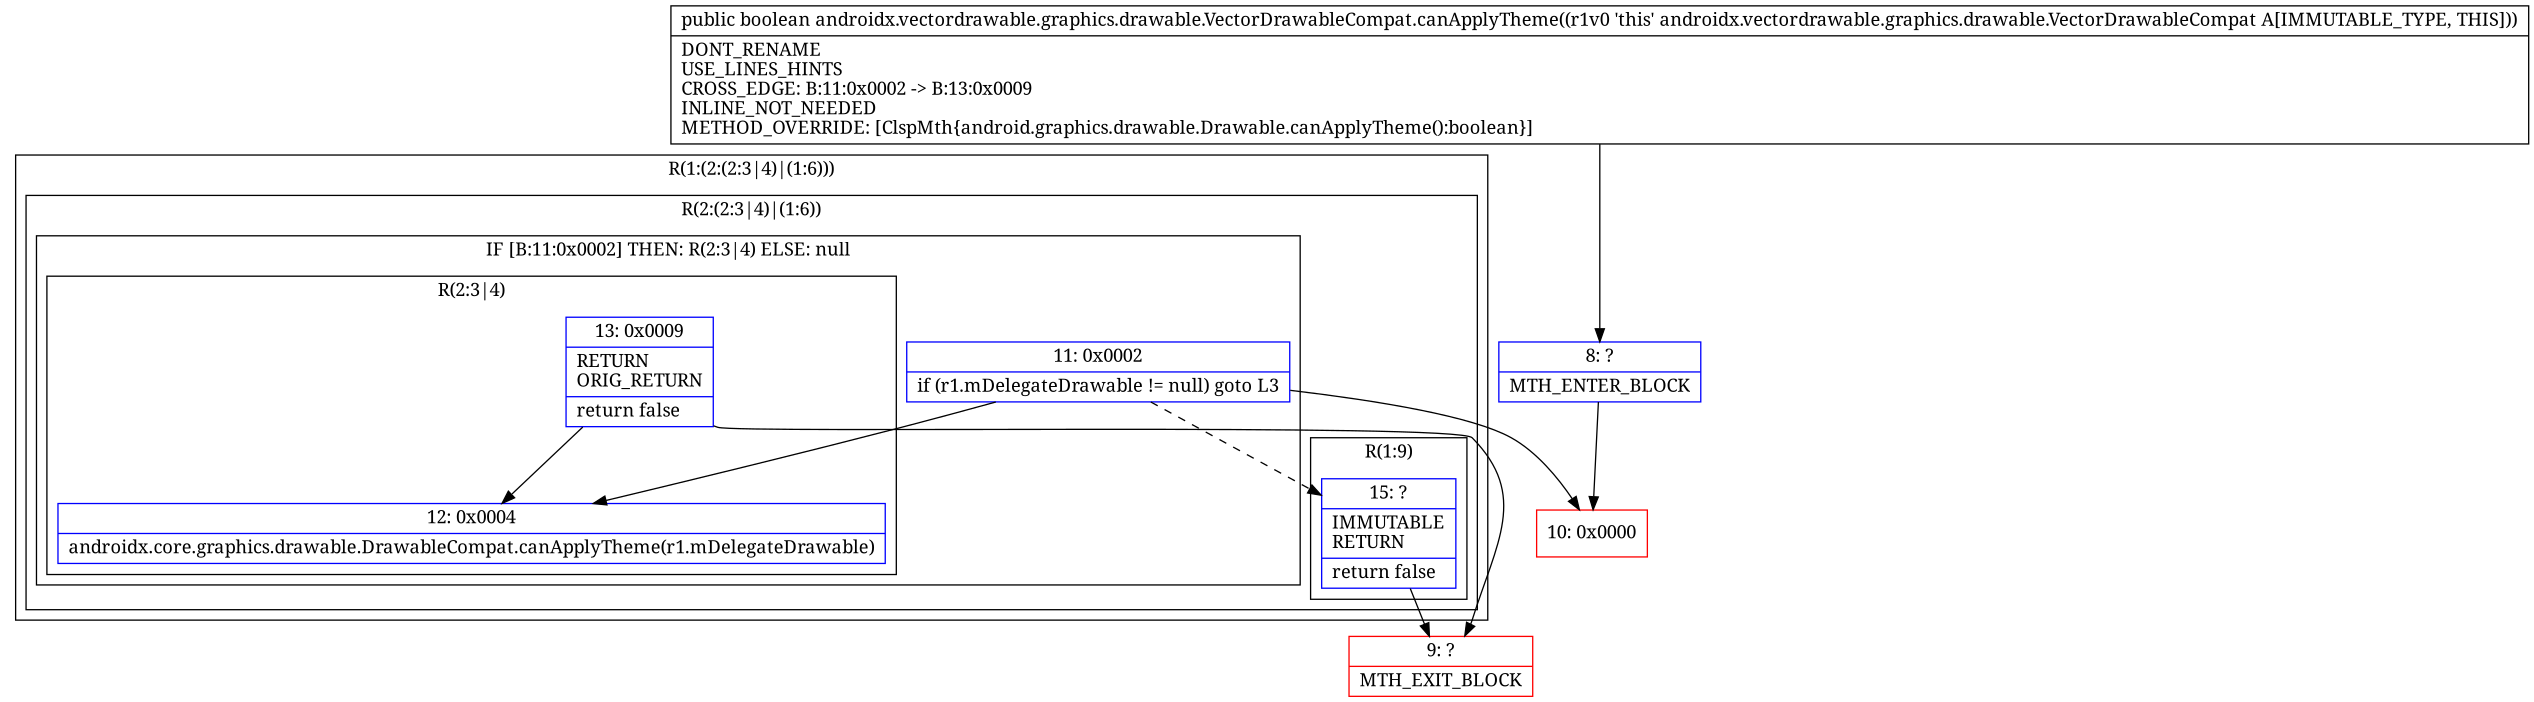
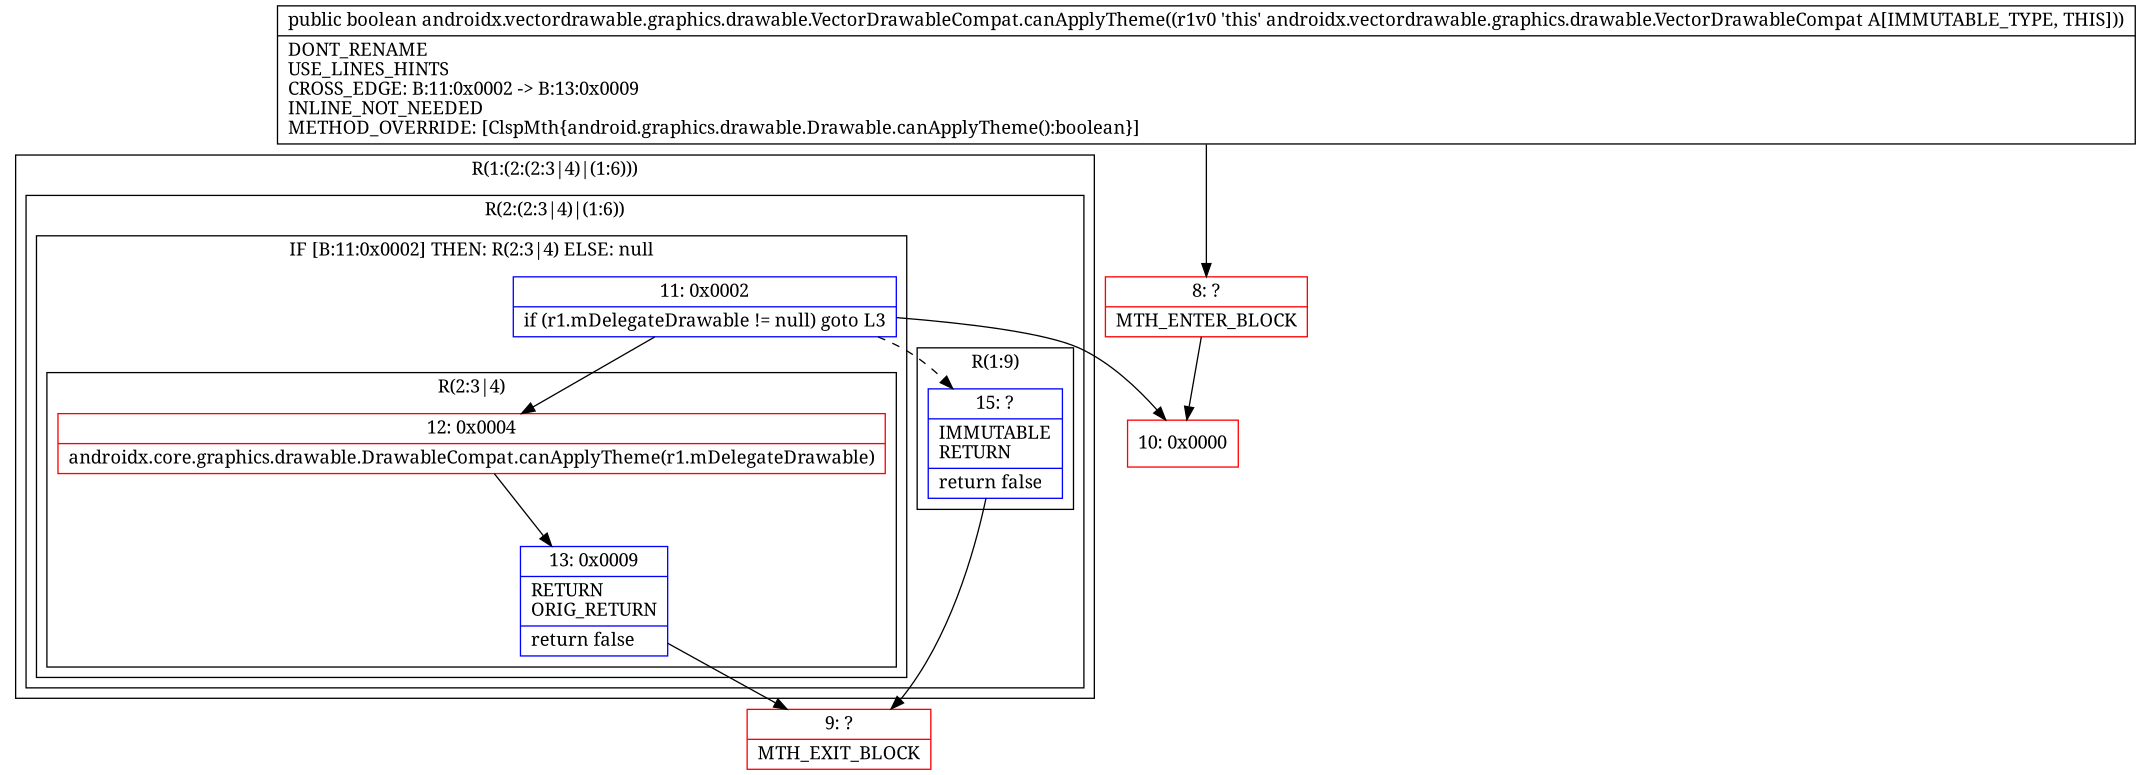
node "8: ?": color blue -> red
edge "13: 0x0009" -> "12: 0x0004": reversed
node "12: 0x0004": color blue -> red
